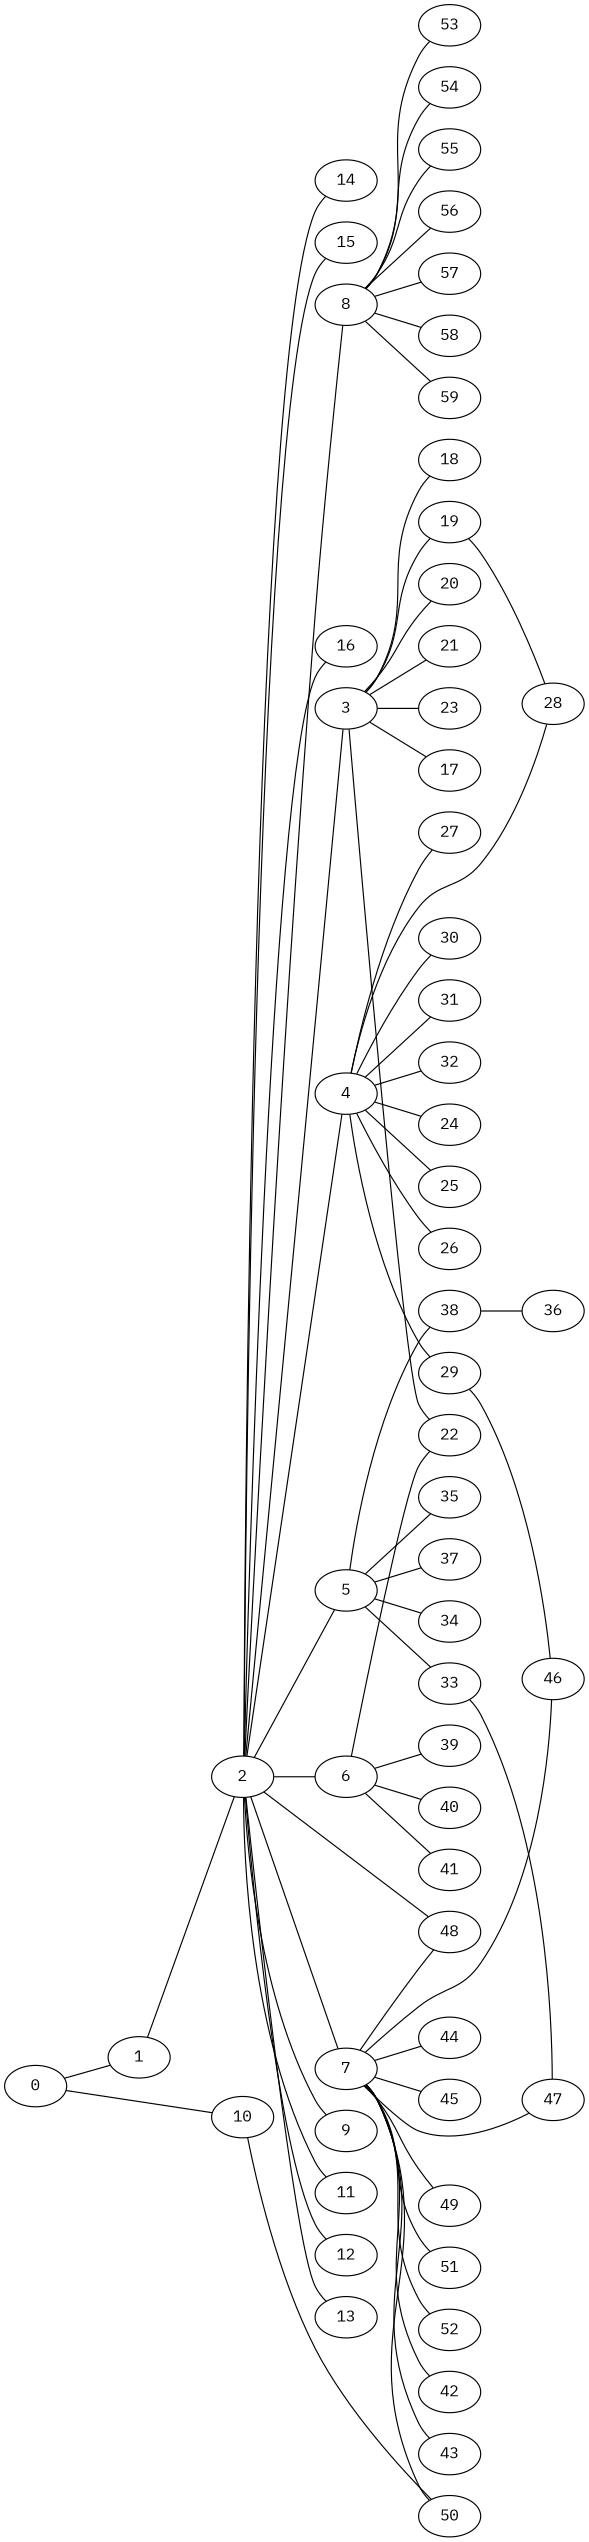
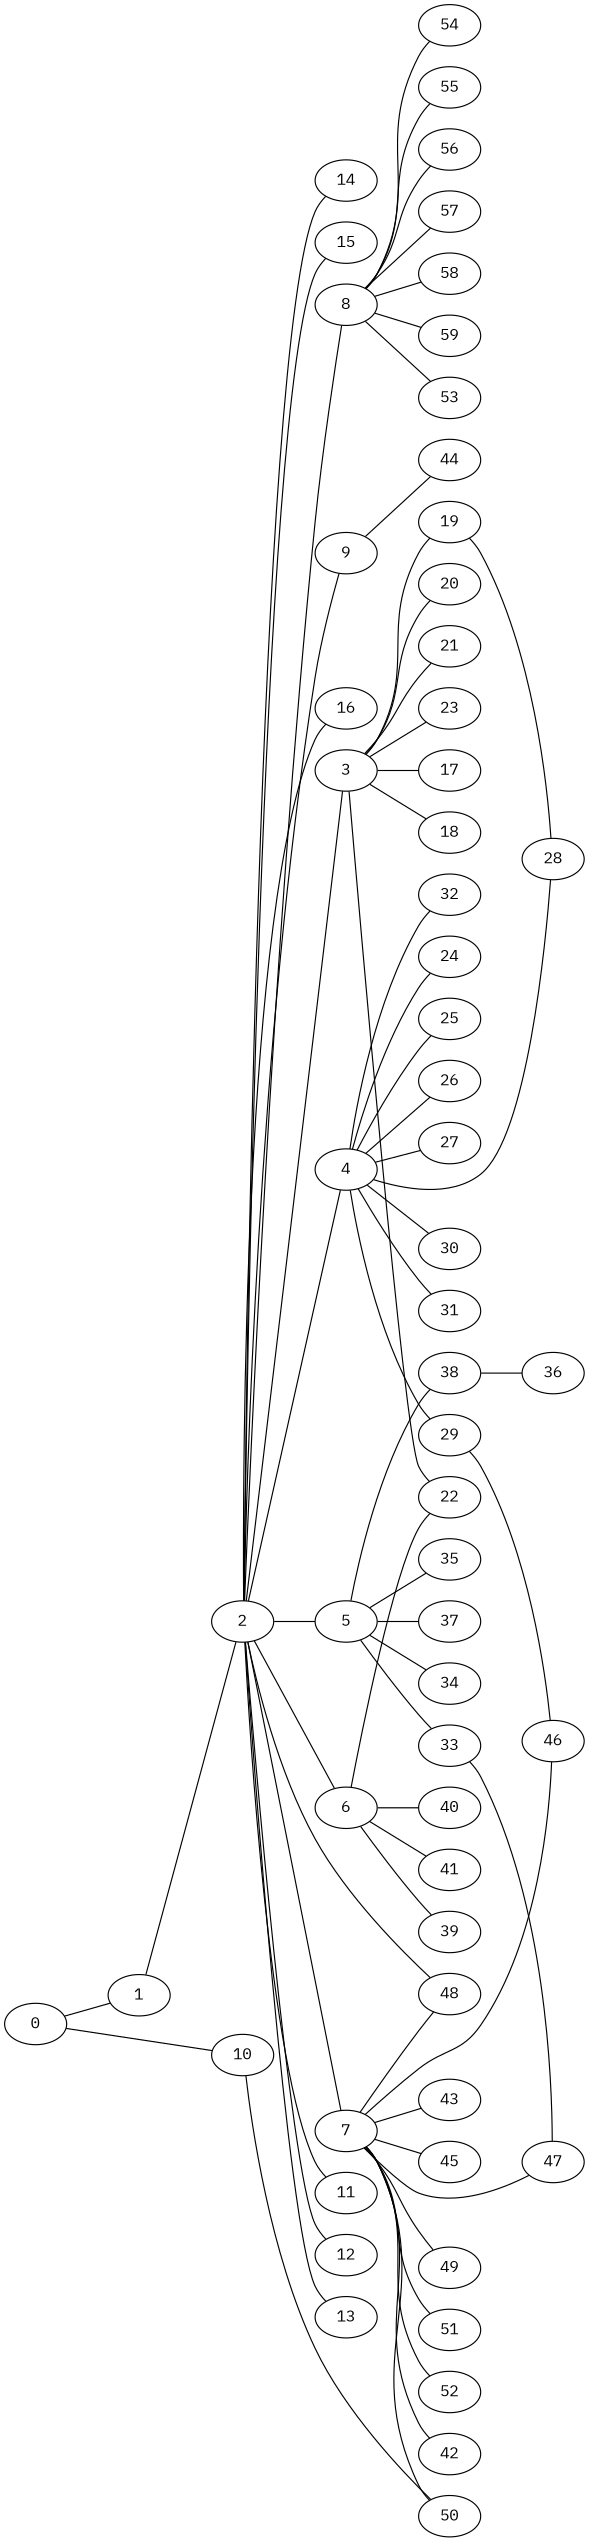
edge "44" -- "7": now "44" -- "9"
